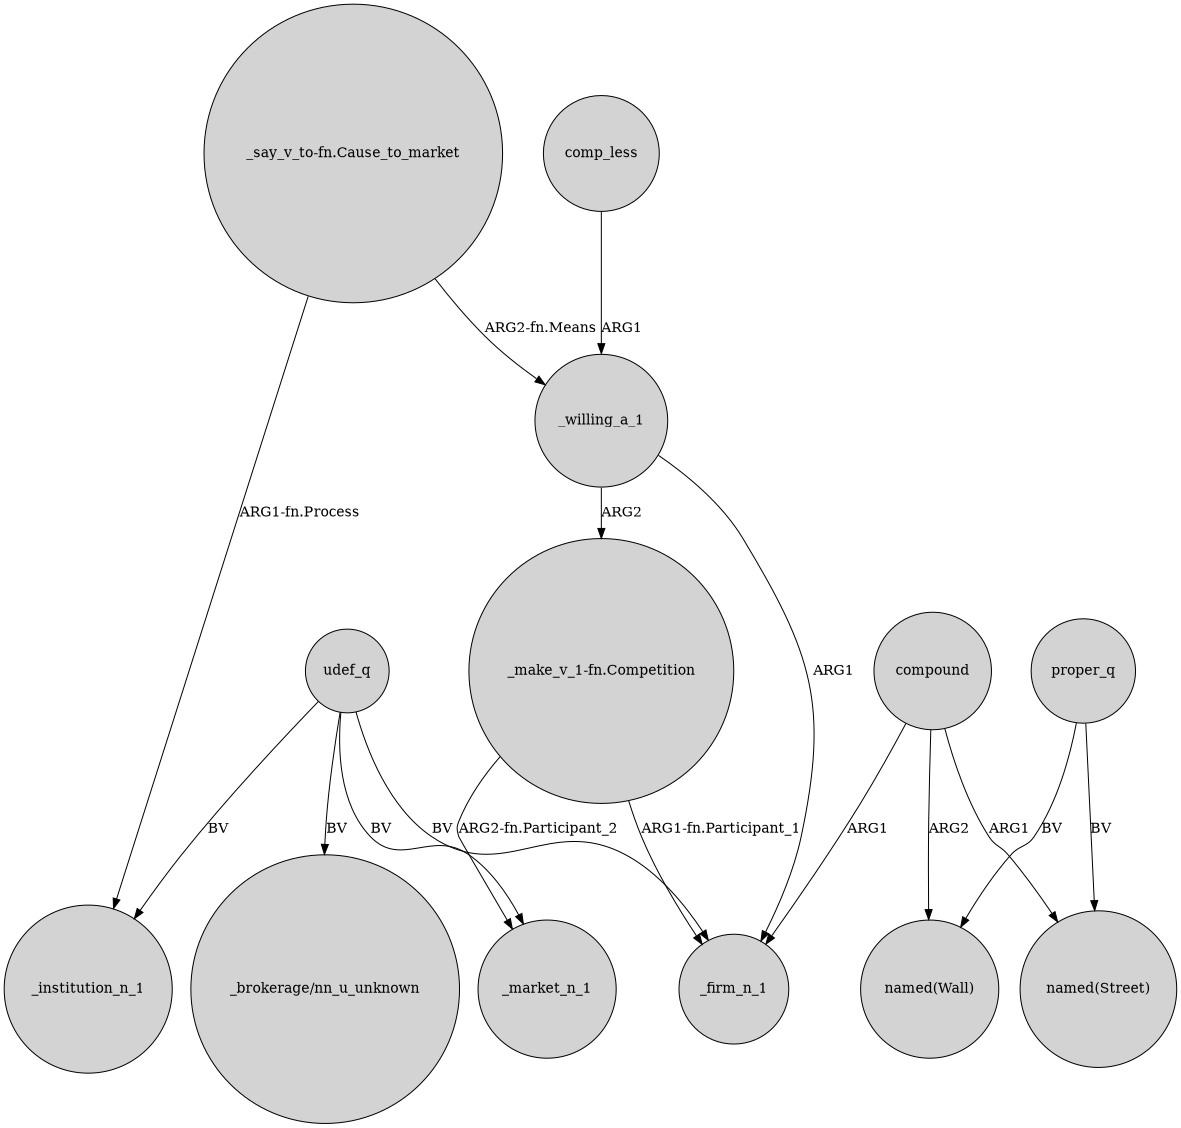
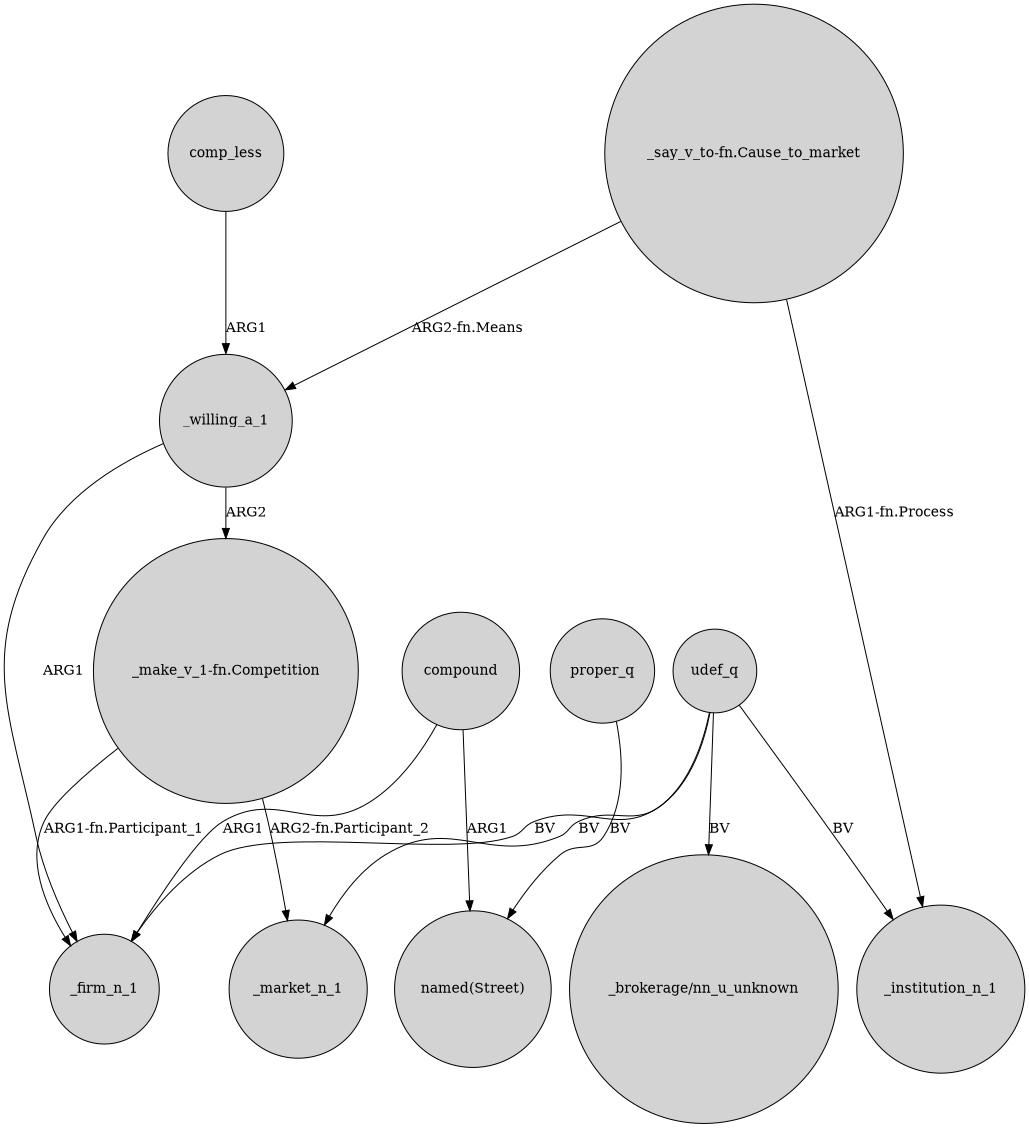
node "named(Wall)": removed
